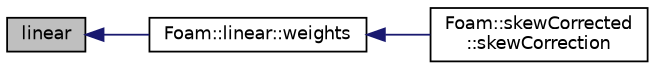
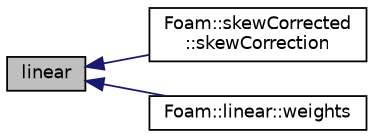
edge "Foam::skewCorrected ::skewCorrection" -> "Foam::linear::weights": now "Foam::skewCorrected ::skewCorrection" -> "linear"
